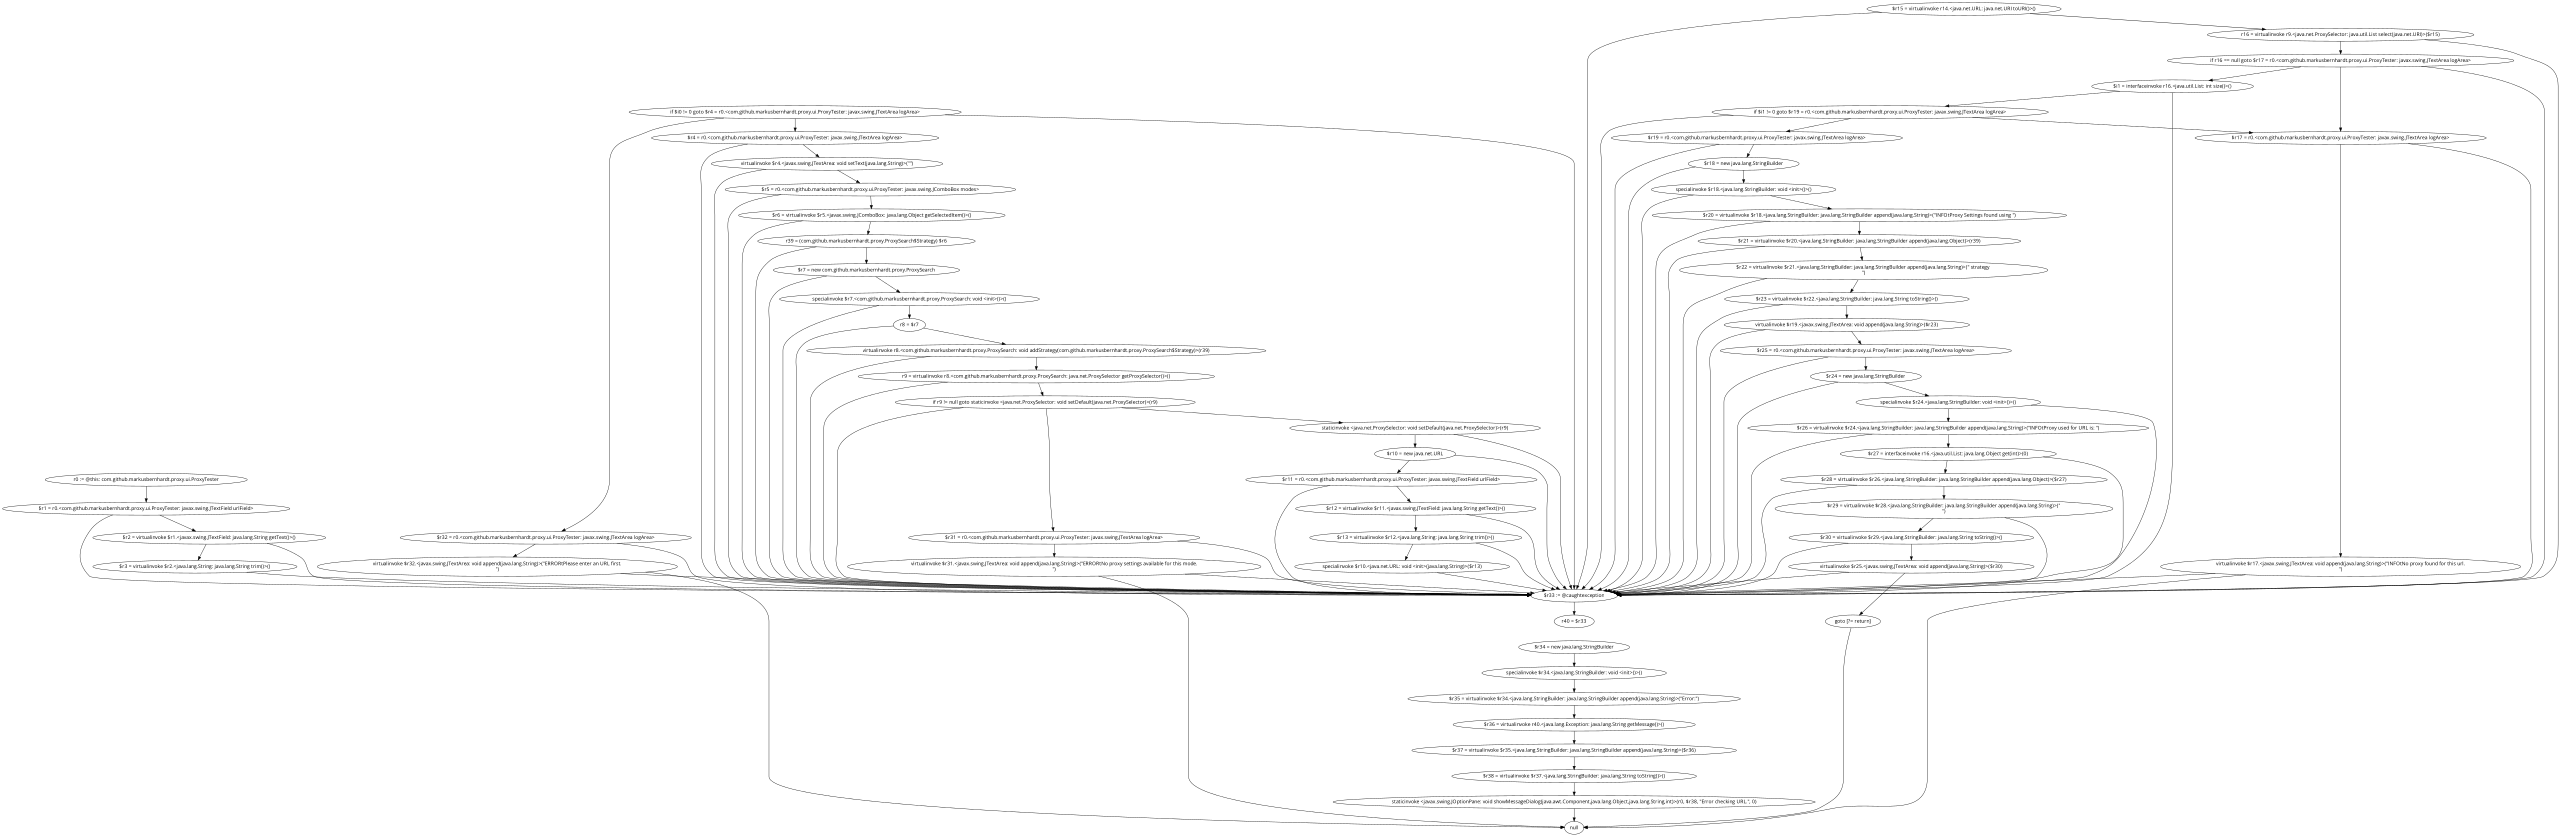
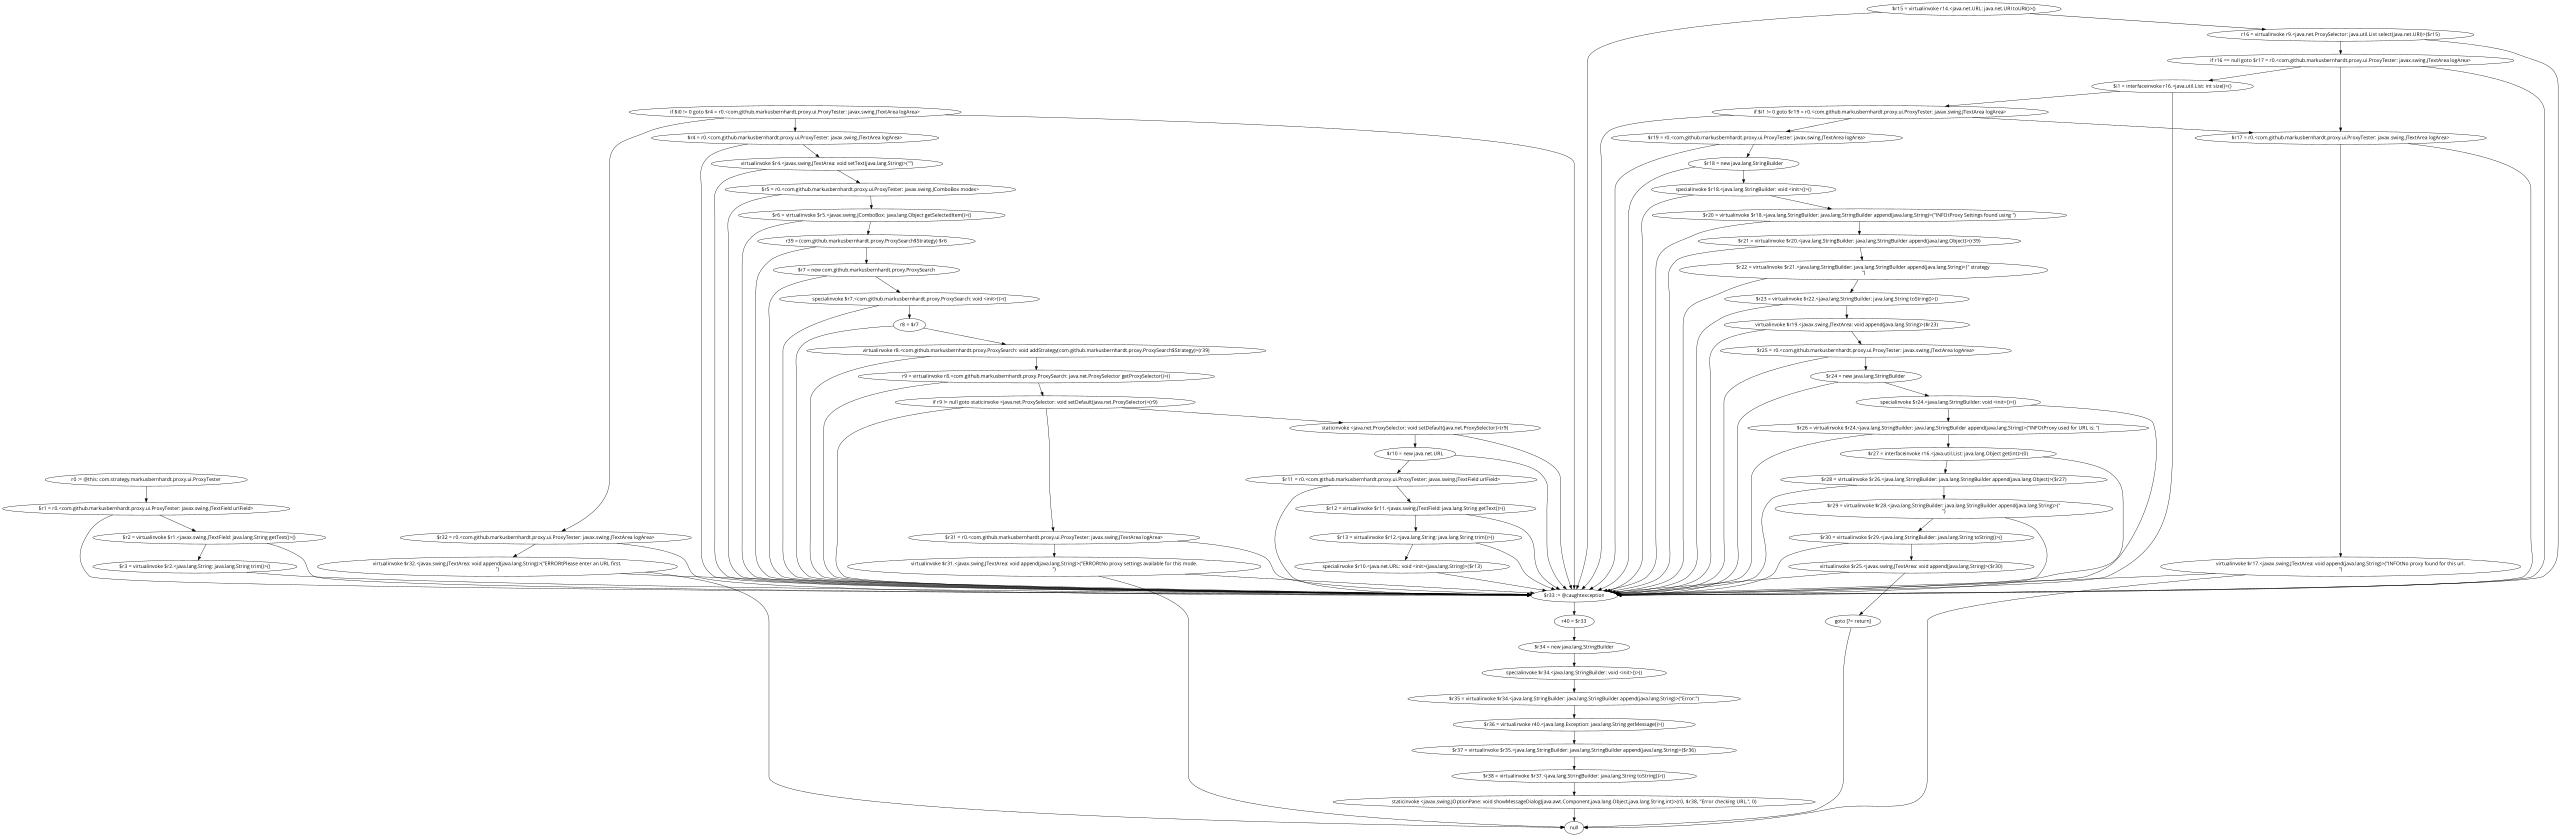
node "r0 := @this: com.github.markusbernhardt.proxy.ui.ProxyTester": label "r0 := @this: com.github.markusbernhardt.proxy.ui.ProxyTester" -> "r0 := @this: com.strategy.markusbernhardt.proxy.ui.ProxyTester"
edge "r40 = $r33" -> "$r34 = new java.lang.StringBuilder": added
